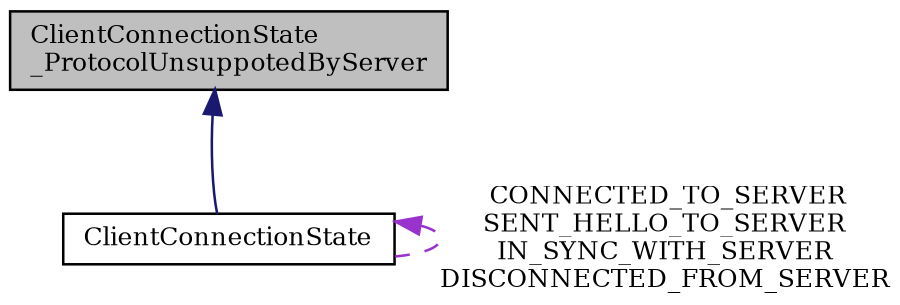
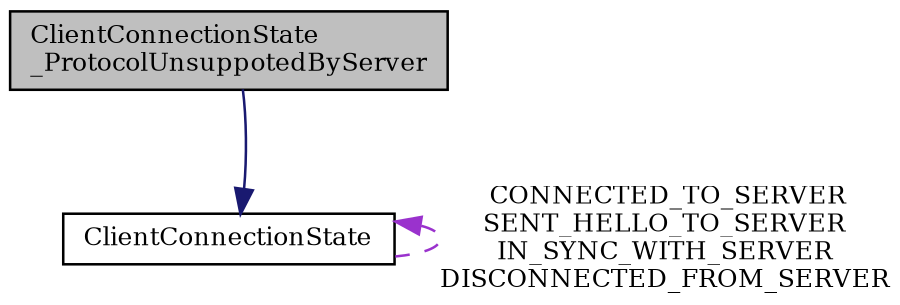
edge "ClientConnectionState" -> "ClientConnectionState _ProtocolUnsuppotedByServer": reversed
